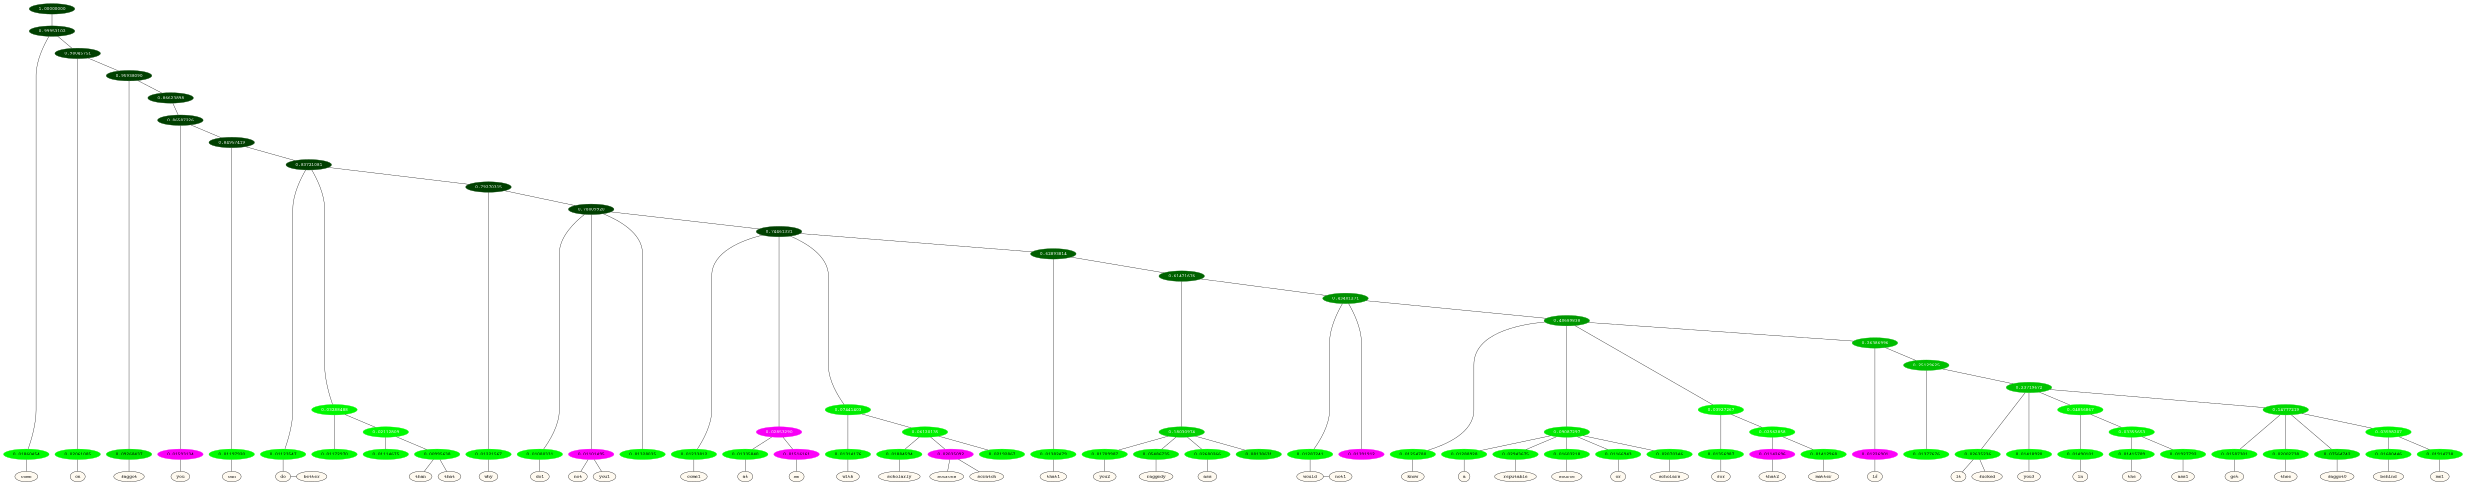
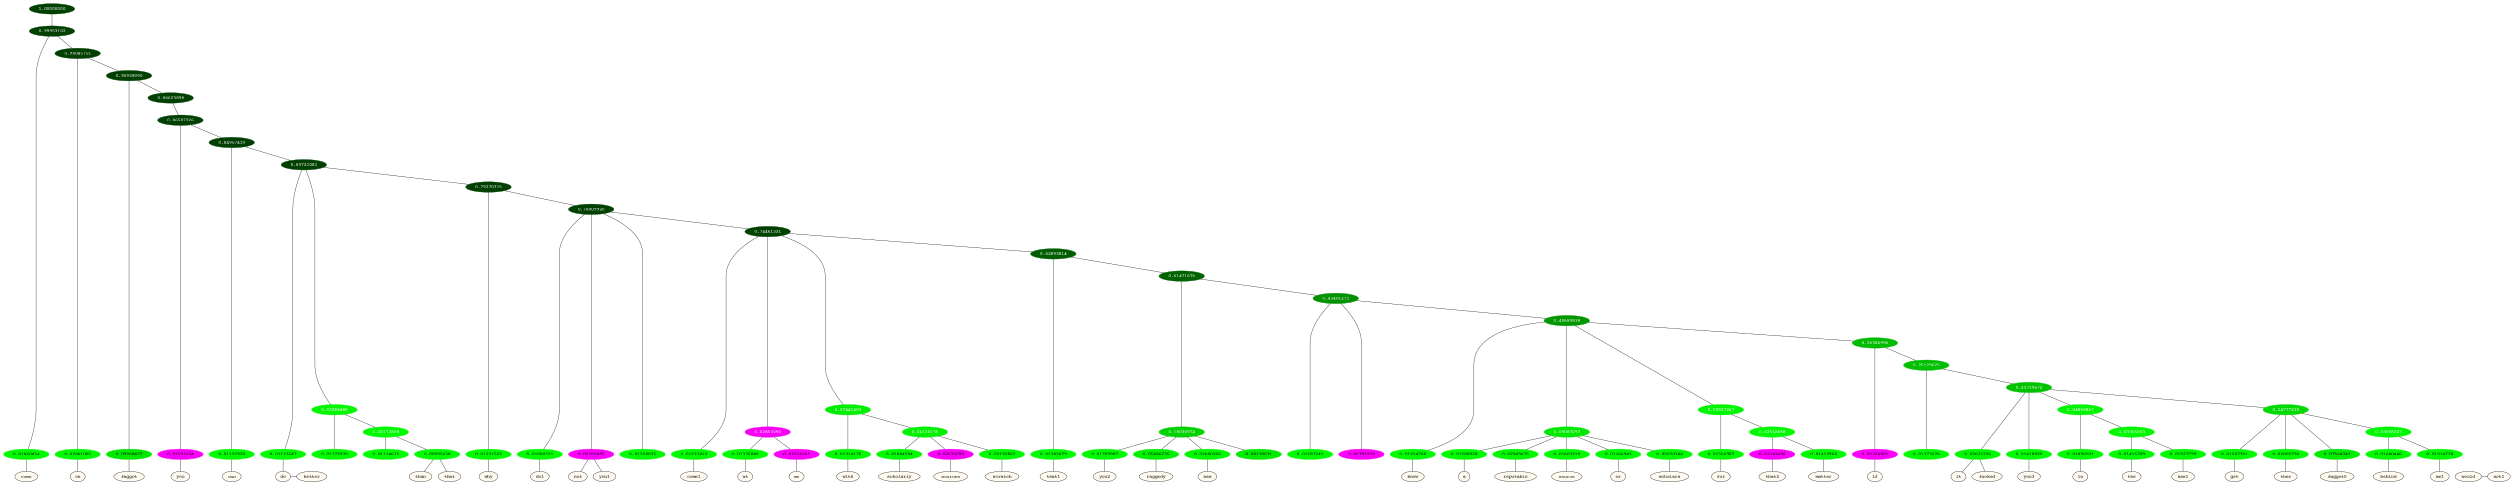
edge "0.01287241" -- "would": removed
edge "0.02035092" -- "scratch": now "0.02192867" -- "scratch"
